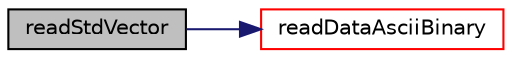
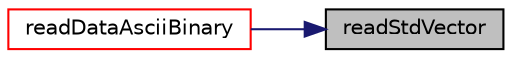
edge "readStdVector" -> "readDataAsciiBinary": reversed
